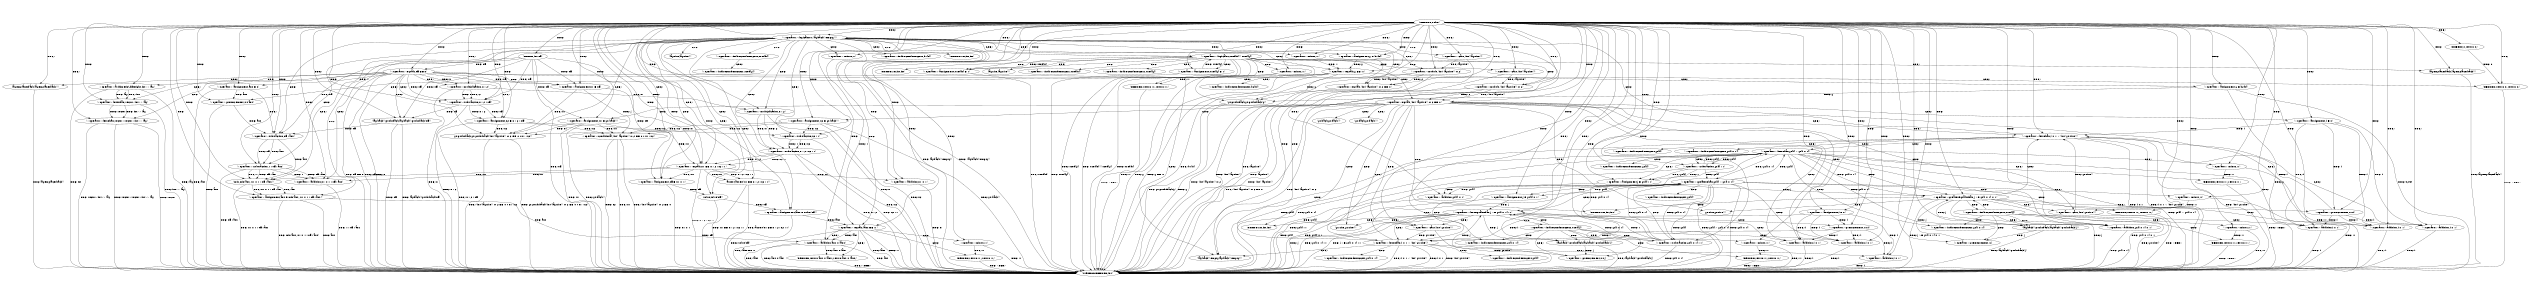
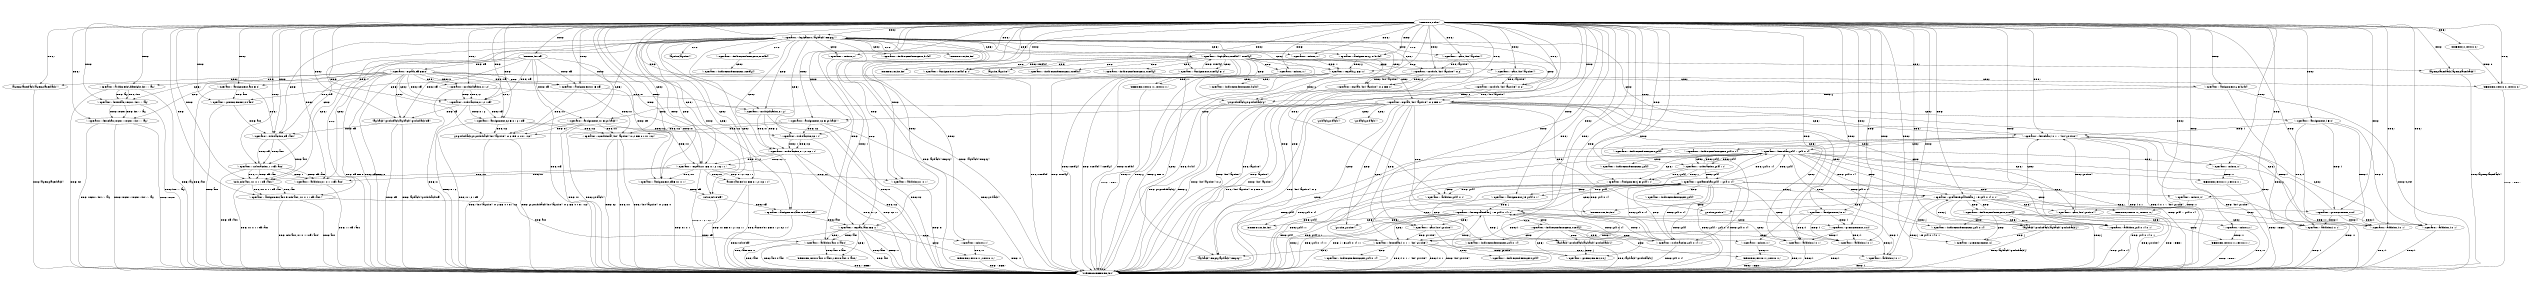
edge "(METHOD,solve)" -> "(<operator>.equals,off == n)": removed, label "DDG:"
edge "(<operator>.logicalNot,!lay.back().empty())" -> "(<operator>.assignment,y = b1[x])": label "DDG: " -> "CDG: "
edge "(<operator>.assignment,x1 = off)" -> "(<operator>.conditional,(int) lay.size() % 2 == 0 ? x1 : x2)": label "DDG: j" -> "DDG: x1"
